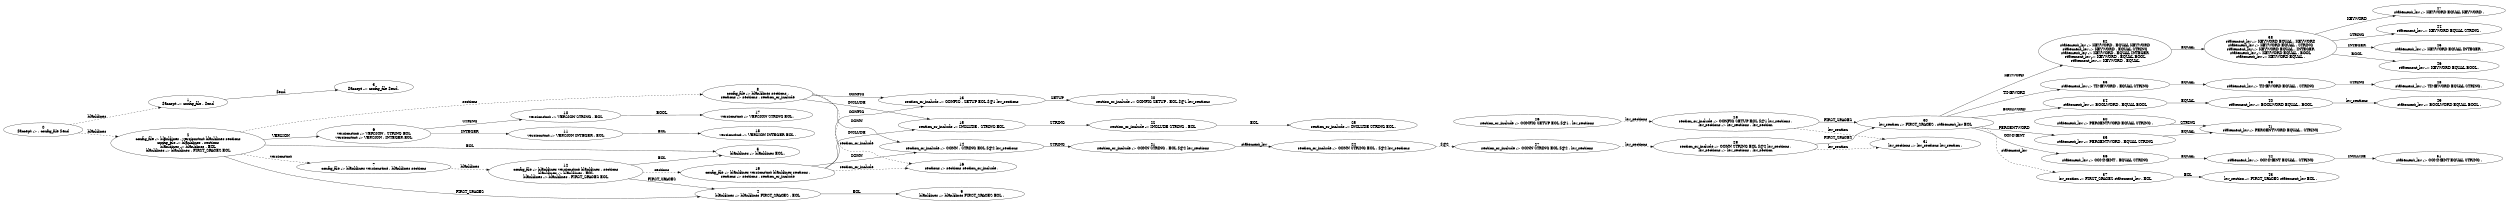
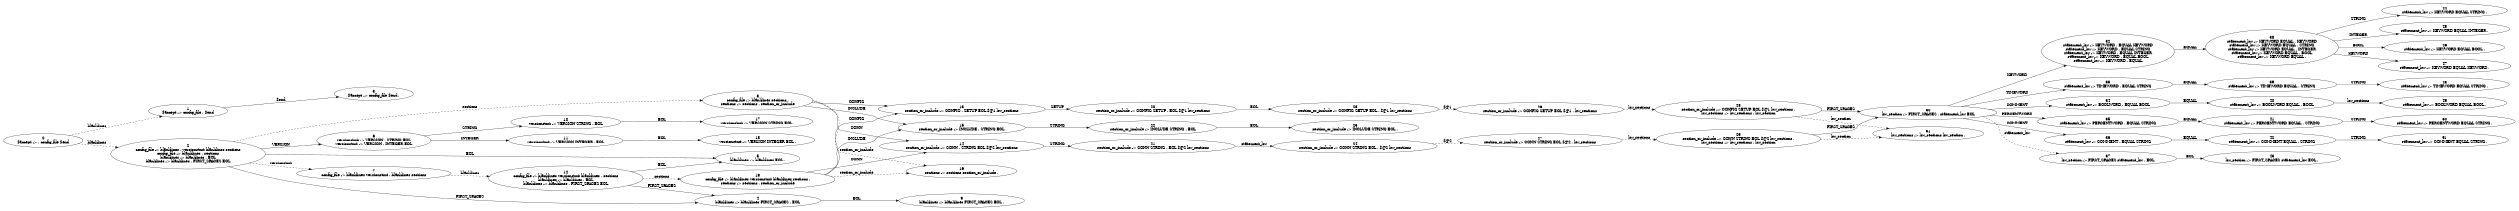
node "23 section_or_include -> CONFIG SETUP EOL . $@1 kw_sections": added
edge "30 kw_section -> FIRST_SPACES . statement_kw EOL" -> "34 statement_kw -> BOOLWORD . EQUAL BOOL": label "BOOLWORD" -> "COMMENT"
edge "10 versionstmt -> VERSION STRING . EOL" -> "17 versionstmt -> VERSION STRING EOL .": label "BOOL" -> "EOL"
edge "50 statement_kw -> PERCENTWORD EQUAL STRING ." -> "41 statement_kw -> PERCENTWORD EQUAL . STRING": reversed
edge "42 statement_kw -> COMMENT EQUAL . STRING" -> "51 statement_kw -> COMMENT EQUAL STRING .": label "INCLUDE" -> "STRING"
